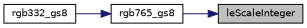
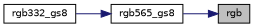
node "rgb765_gs8": label "rgb765_gs8" -> "rgb565_gs8"
node "leScaleInteger": label "leScaleInteger" -> "rgb"
